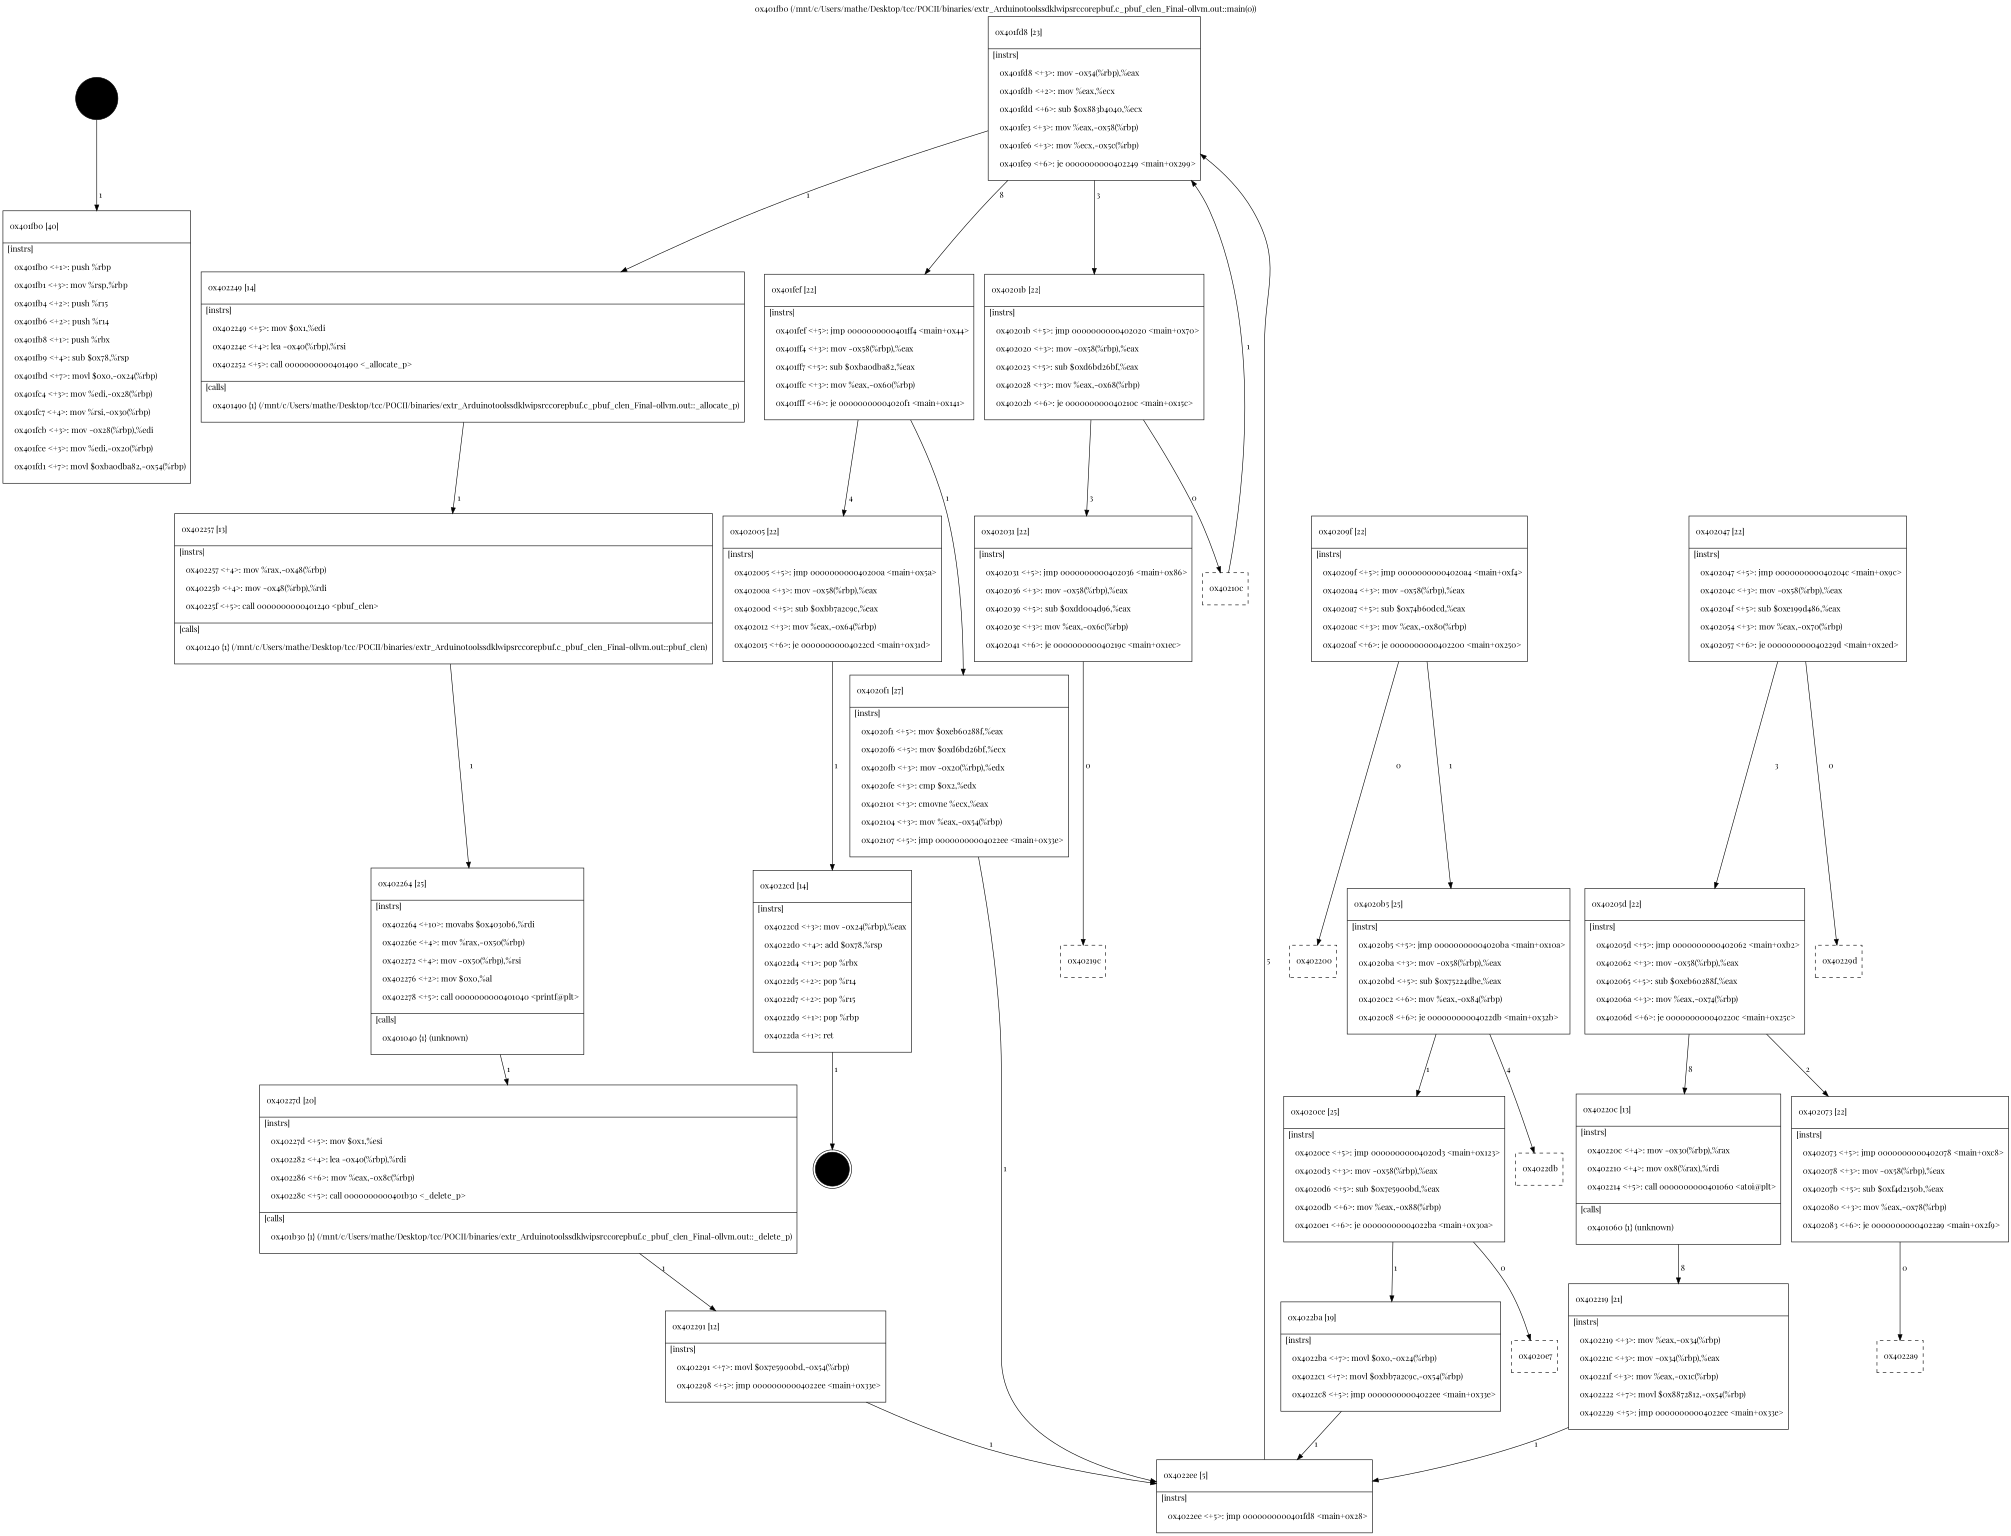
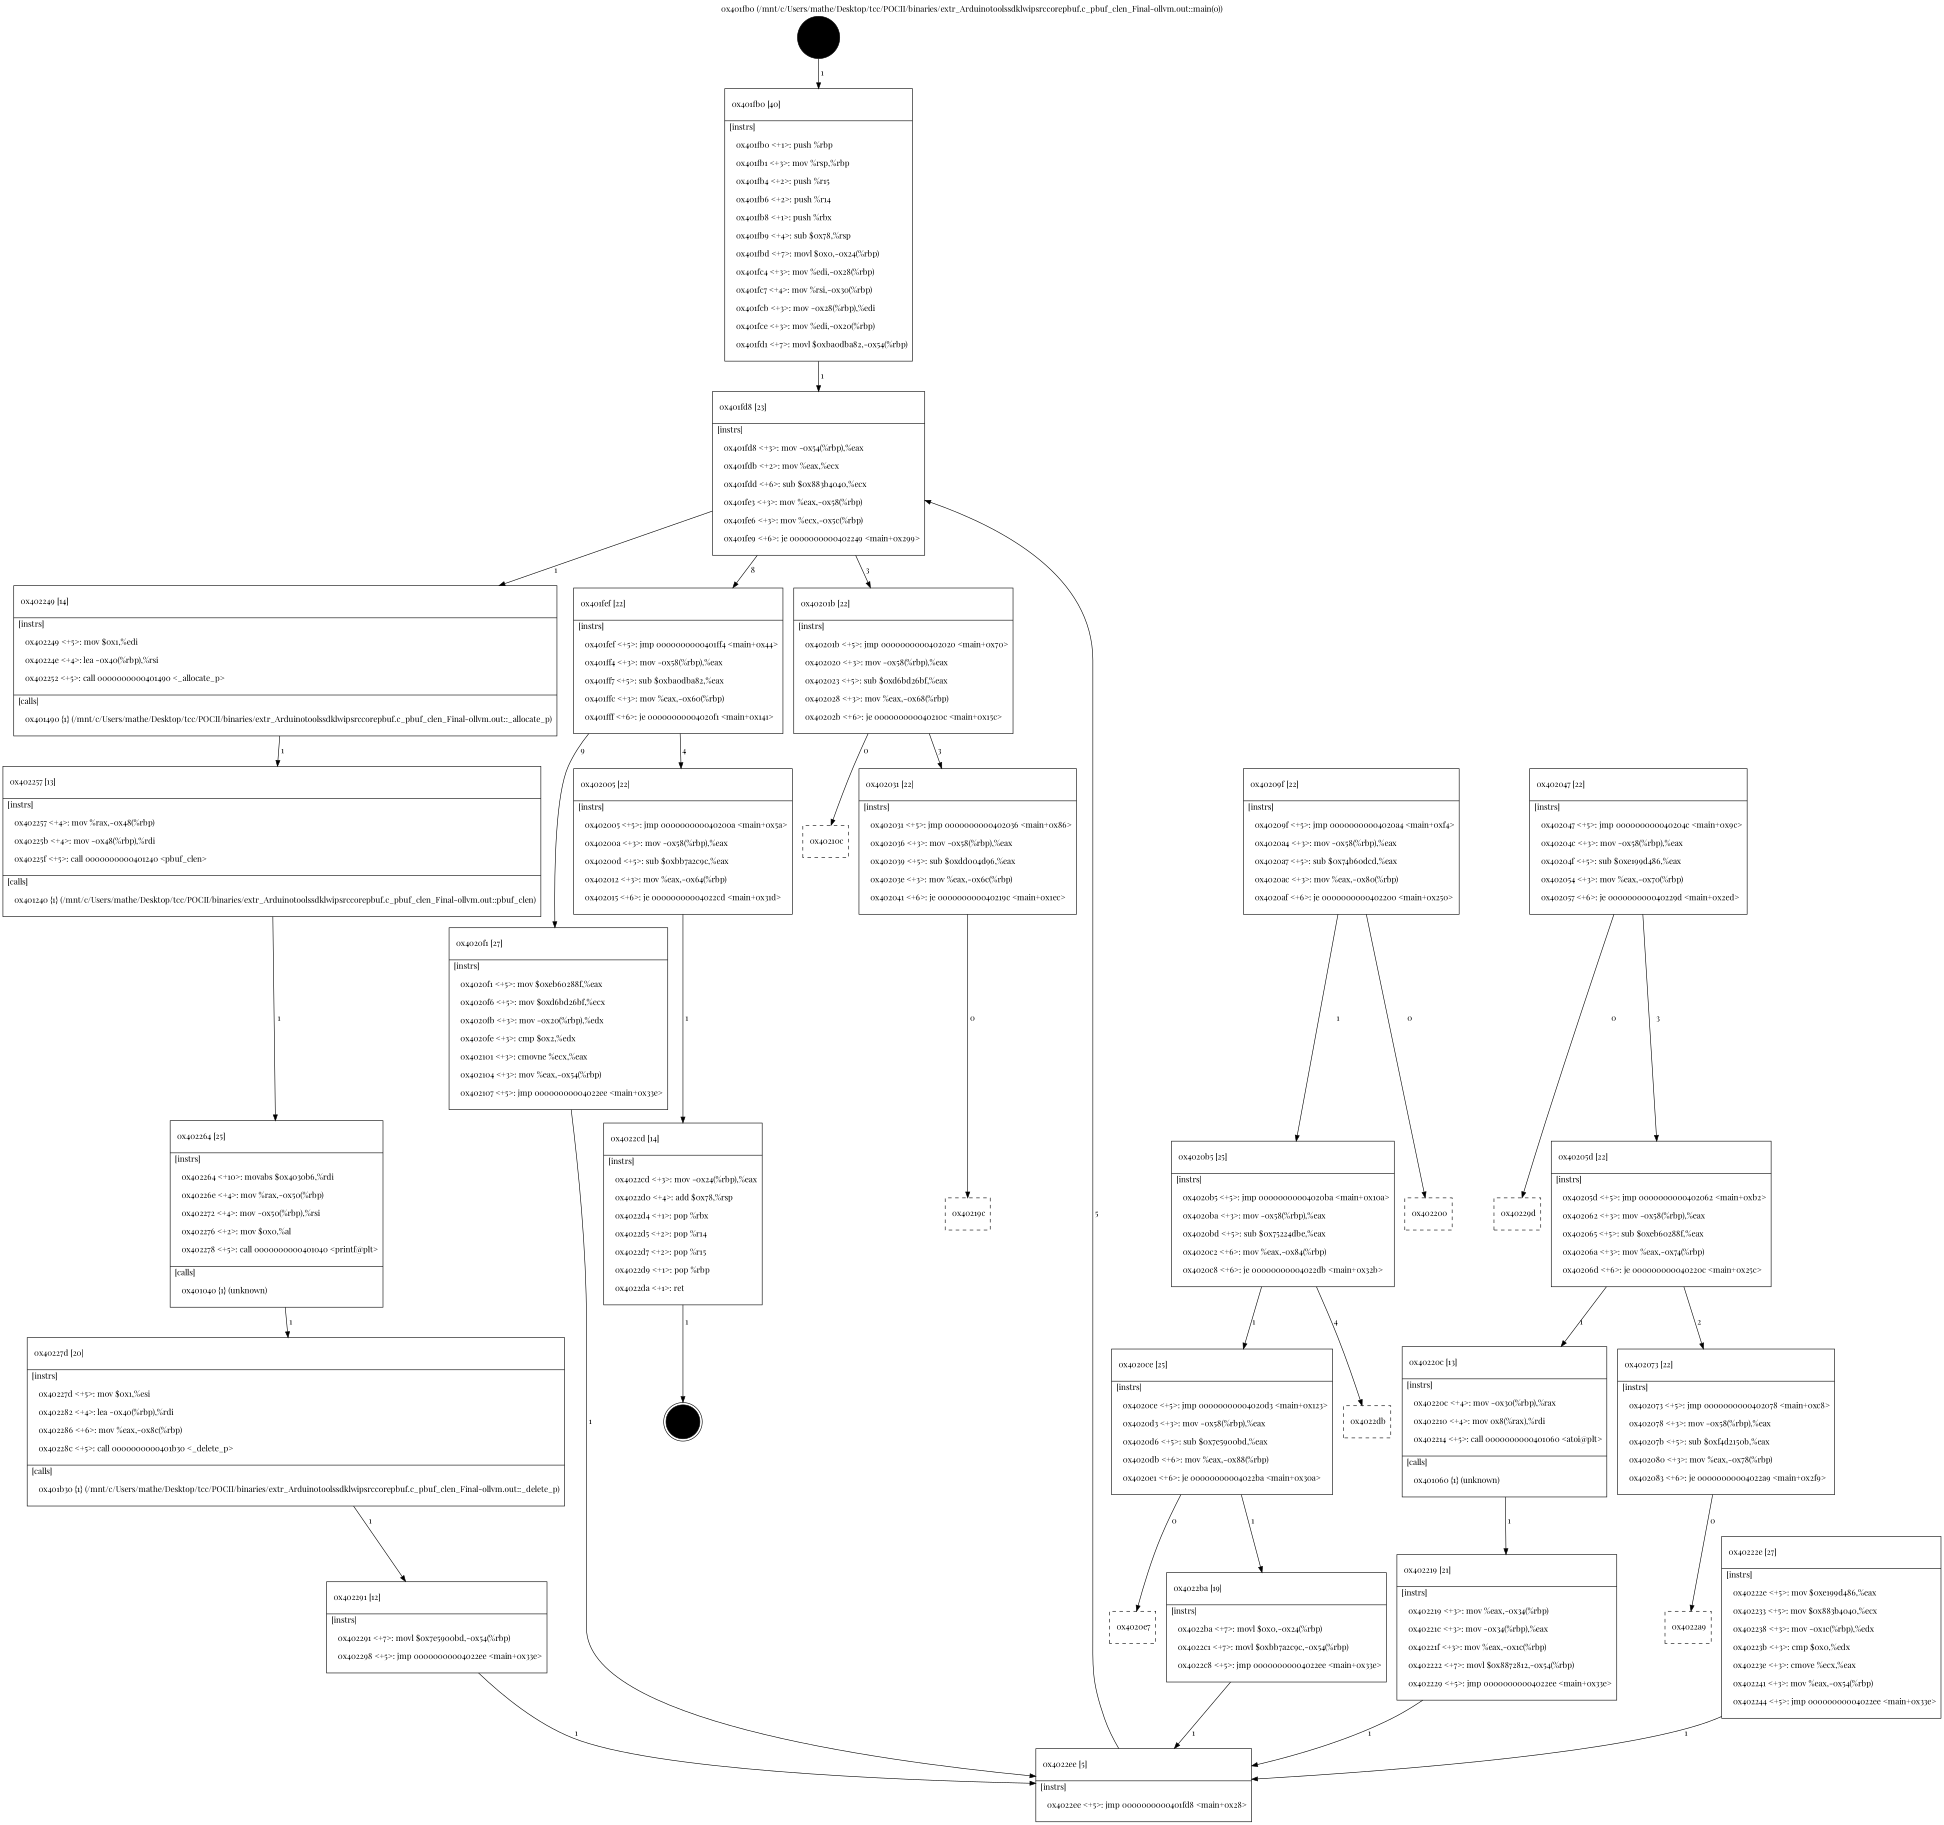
edge "0x40210c" -> "0x401fd8 [23]": now "0x401fb0 [40]" -> "0x401fd8 [23]"
edge "0x401fef [22]" -> "0x4020f1 [27]": label " 1" -> " 9"
edge "0x40205d [22]" -> "0x40220c [13]": label " 8" -> " 1"
edge "0x40220c [13]" -> "0x402219 [21]": label " 8" -> " 1"
node "0x40222e [27]": added
